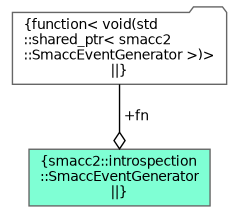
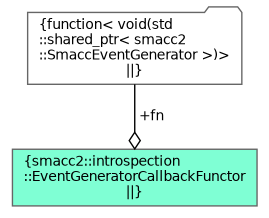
node "{smacc2::introspection ::SmaccEventGenerator ||}": label "{smacc2::introspection ::SmaccEventGenerator ||}" -> "{smacc2::introspection ::EventGeneratorCallbackFunctor ||}"
